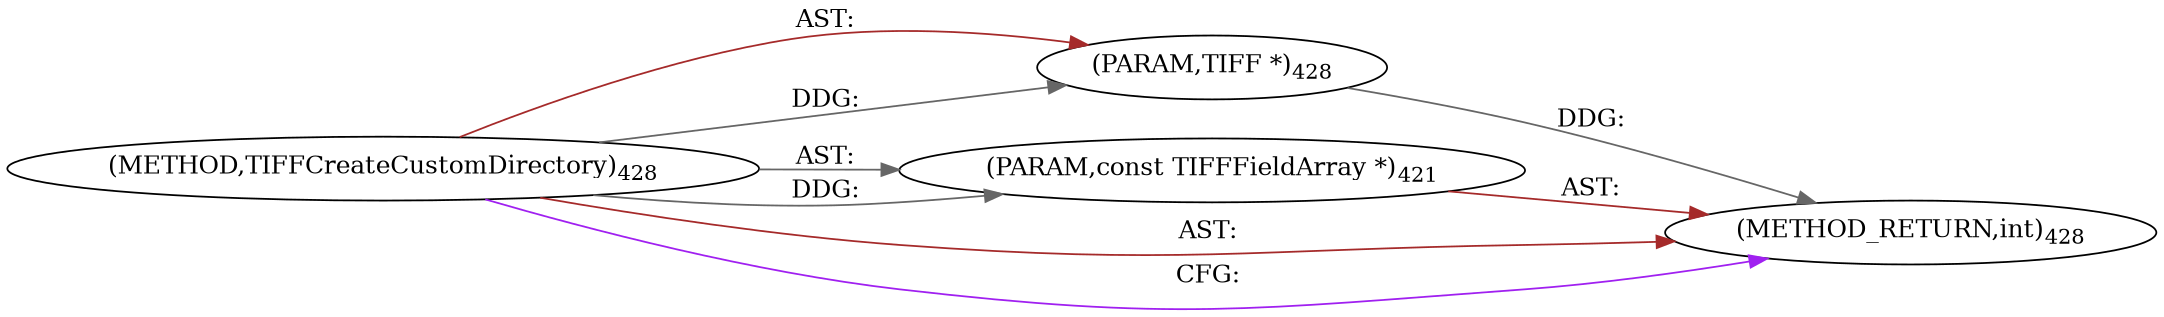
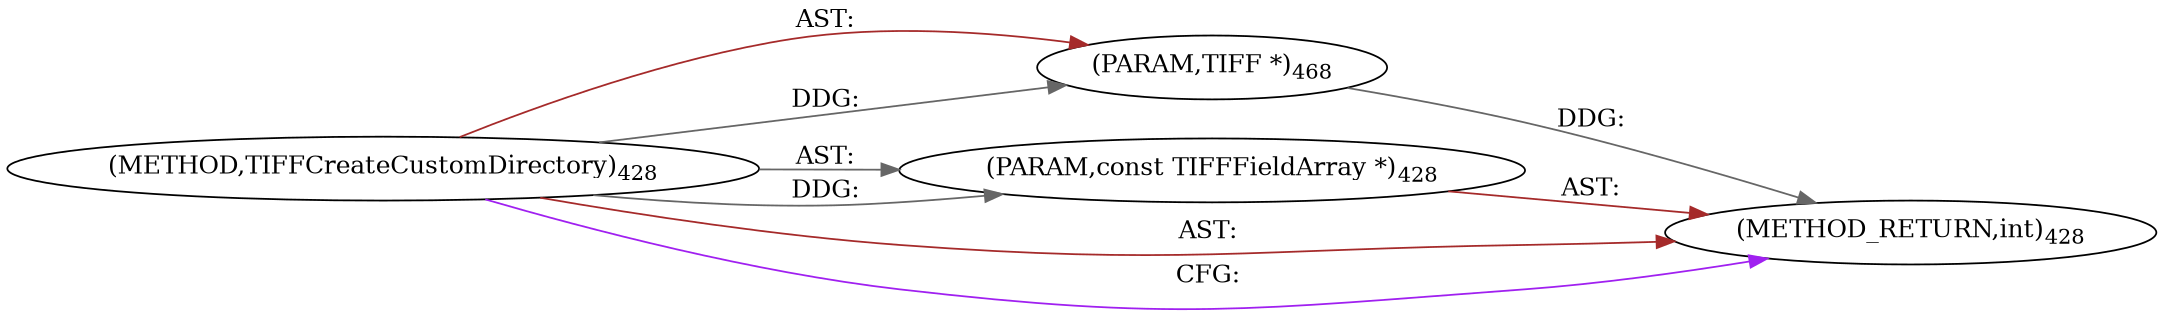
node "(PARAM,TIFF *)": text "428" -> "468"
node "(PARAM,const TIFFFieldArray *)": text "421" -> "428"
